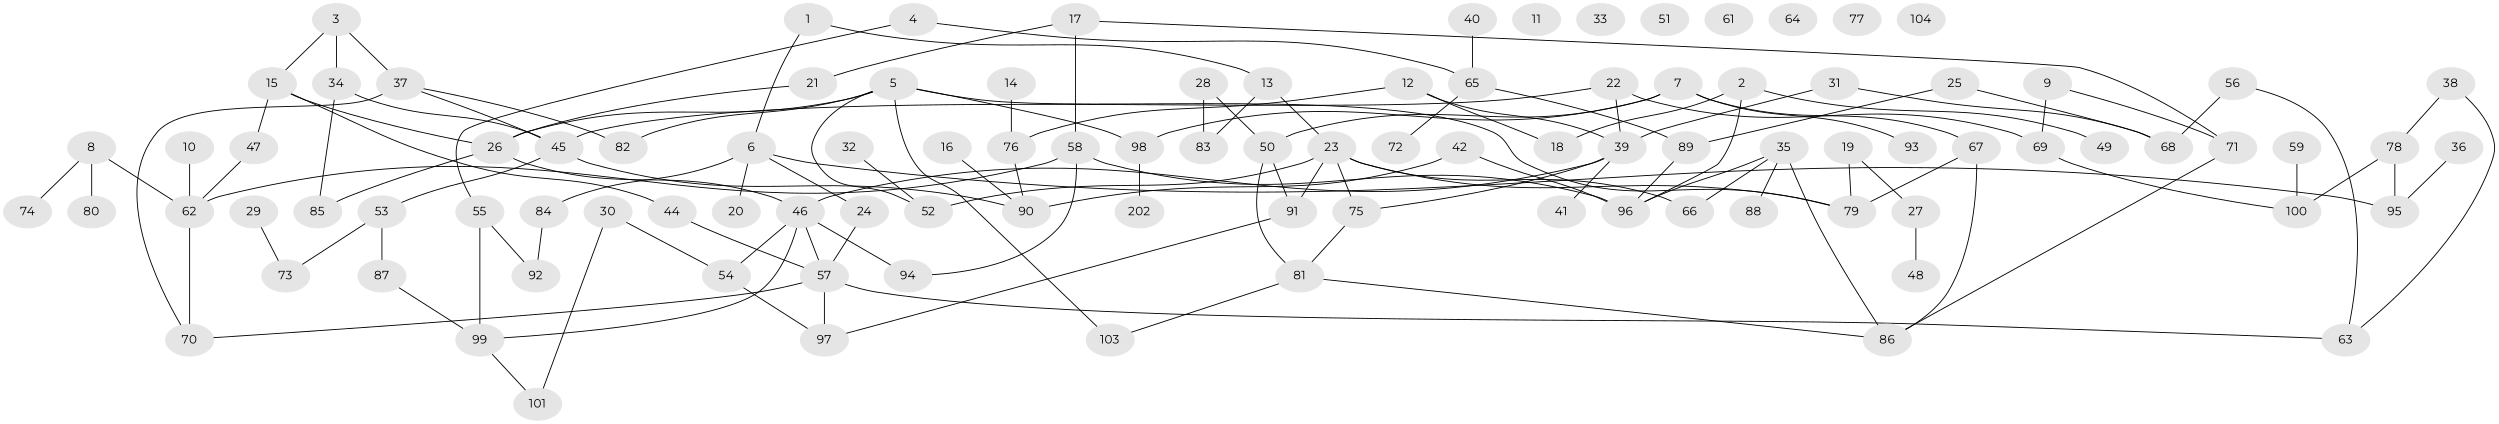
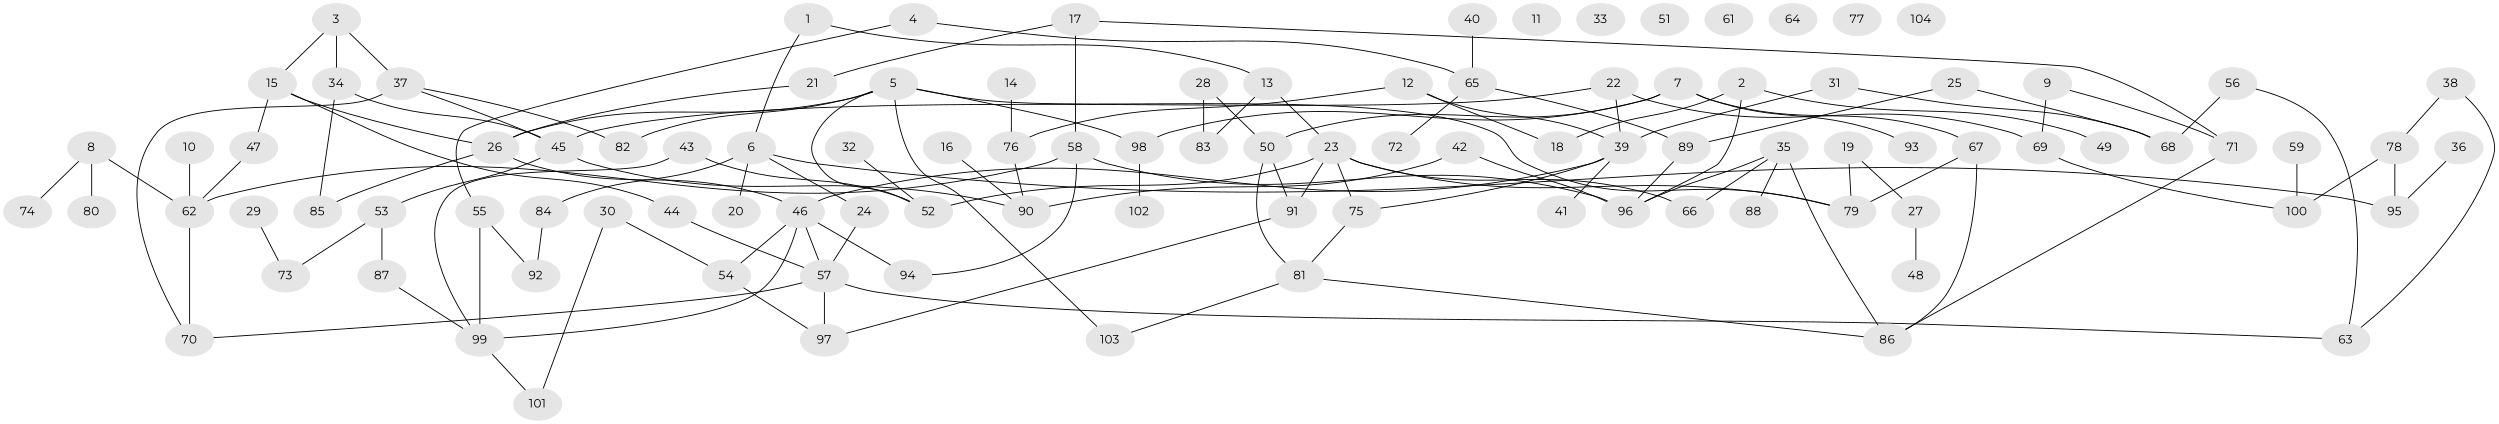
node "43": added
node "202": label "202" -> "102"
